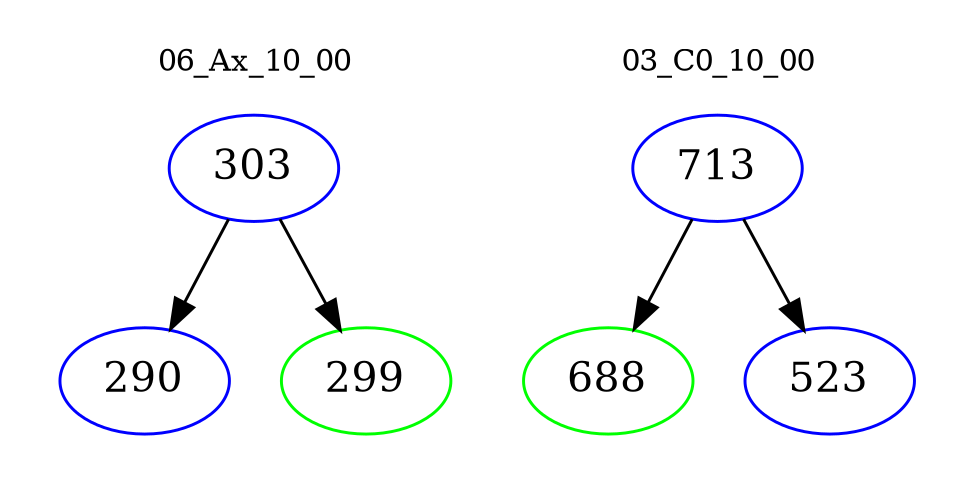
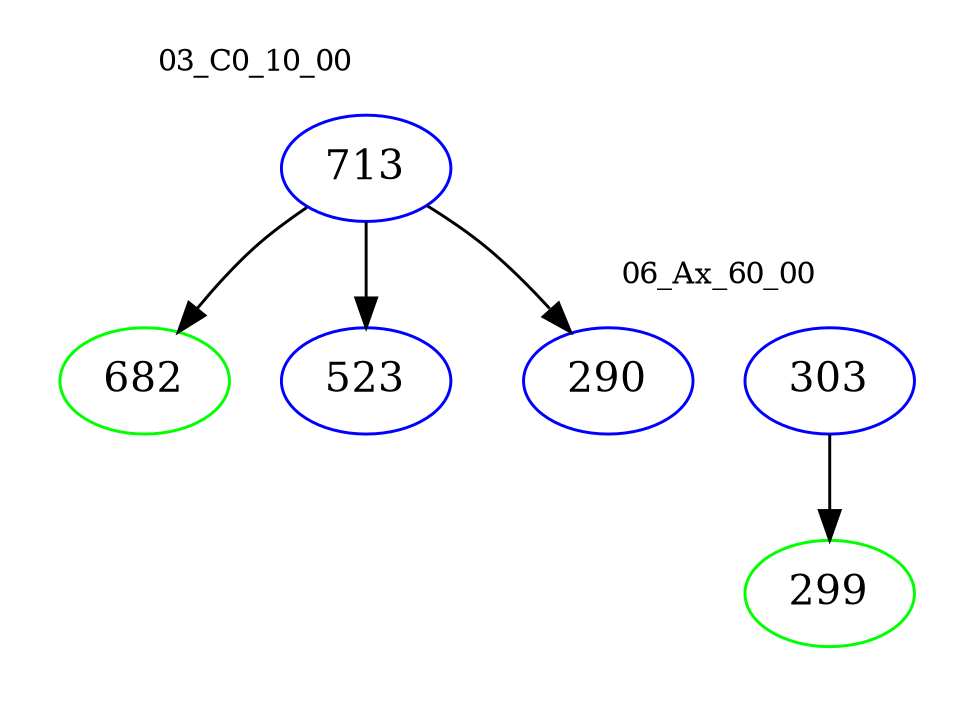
cluster "06_Ax_10_00": label "06_Ax_10_00" -> "06_Ax_60_00"
edge "303" -> "290": now "713" -> "290"
node "688": label "688" -> "682"
